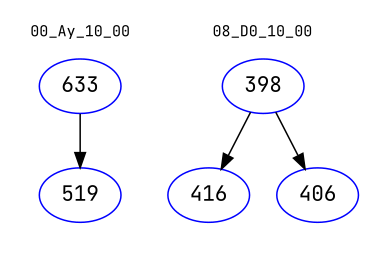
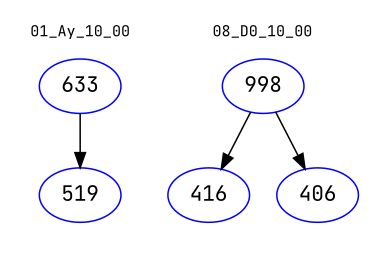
cluster "00_Ay_10_00": label "00_Ay_10_00" -> "01_Ay_10_00"
node "398": label "398" -> "998"
